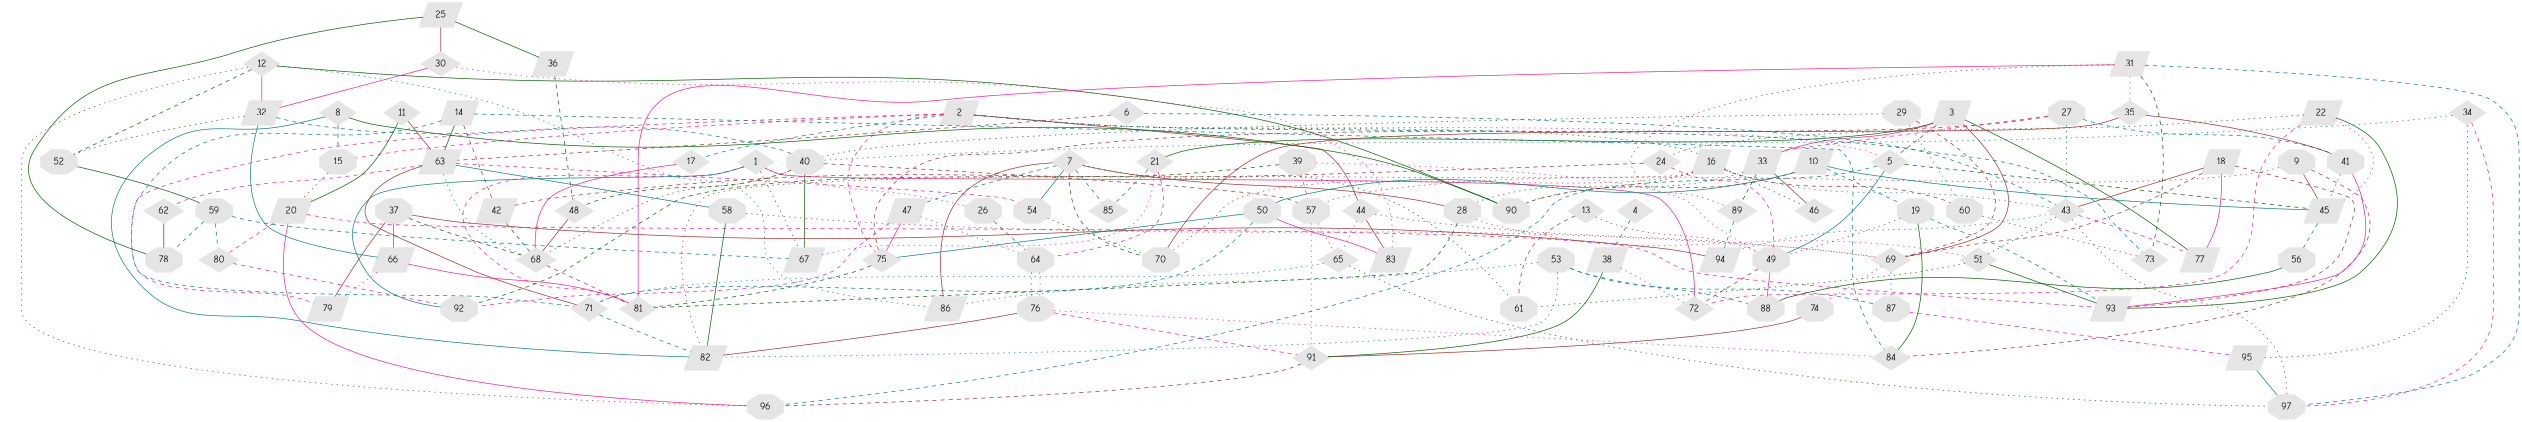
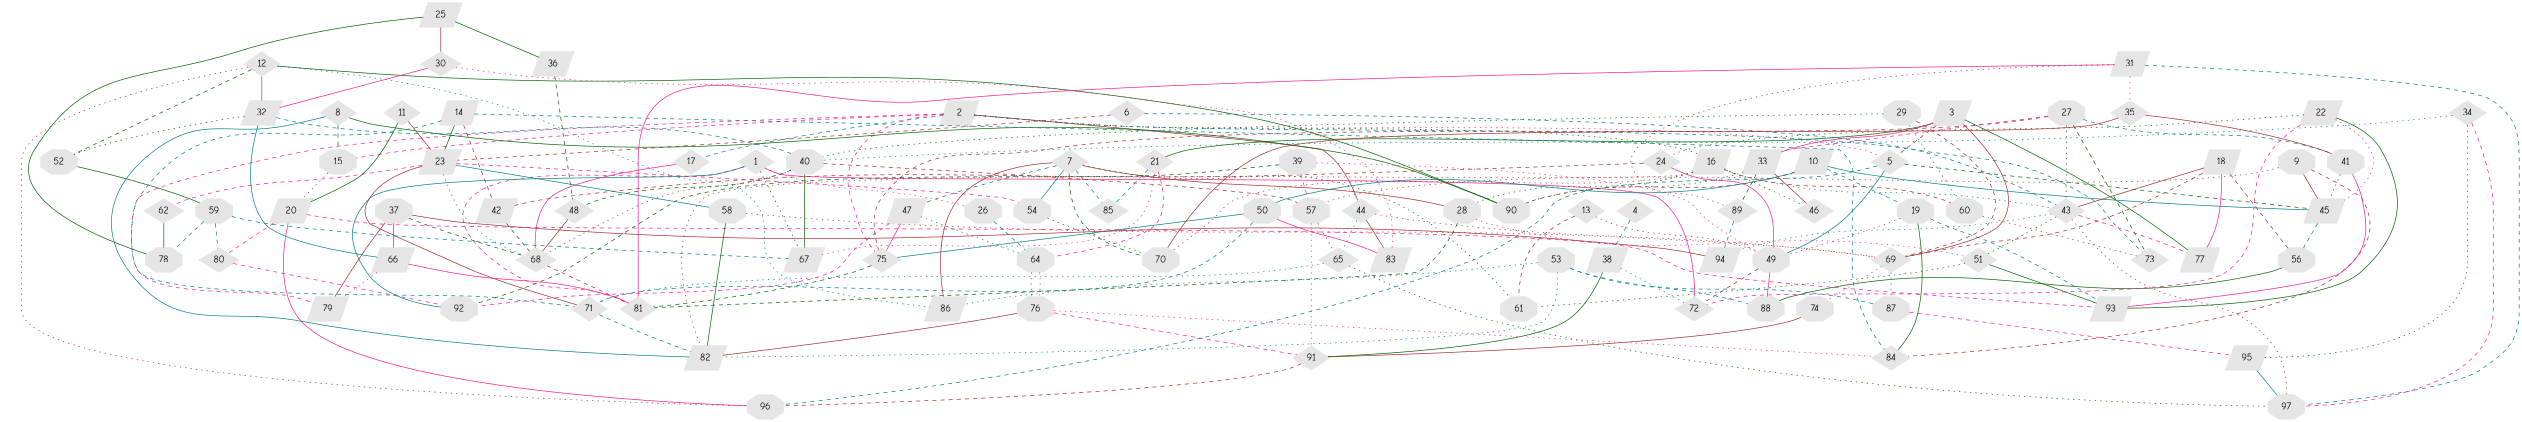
edge "31" -- "73": now "27" -- "73"
node "63": label "63" -> "23"
edge "24" -- "49": style dashed -> solid
edge "18" -- "93": now "18" -- "56"
